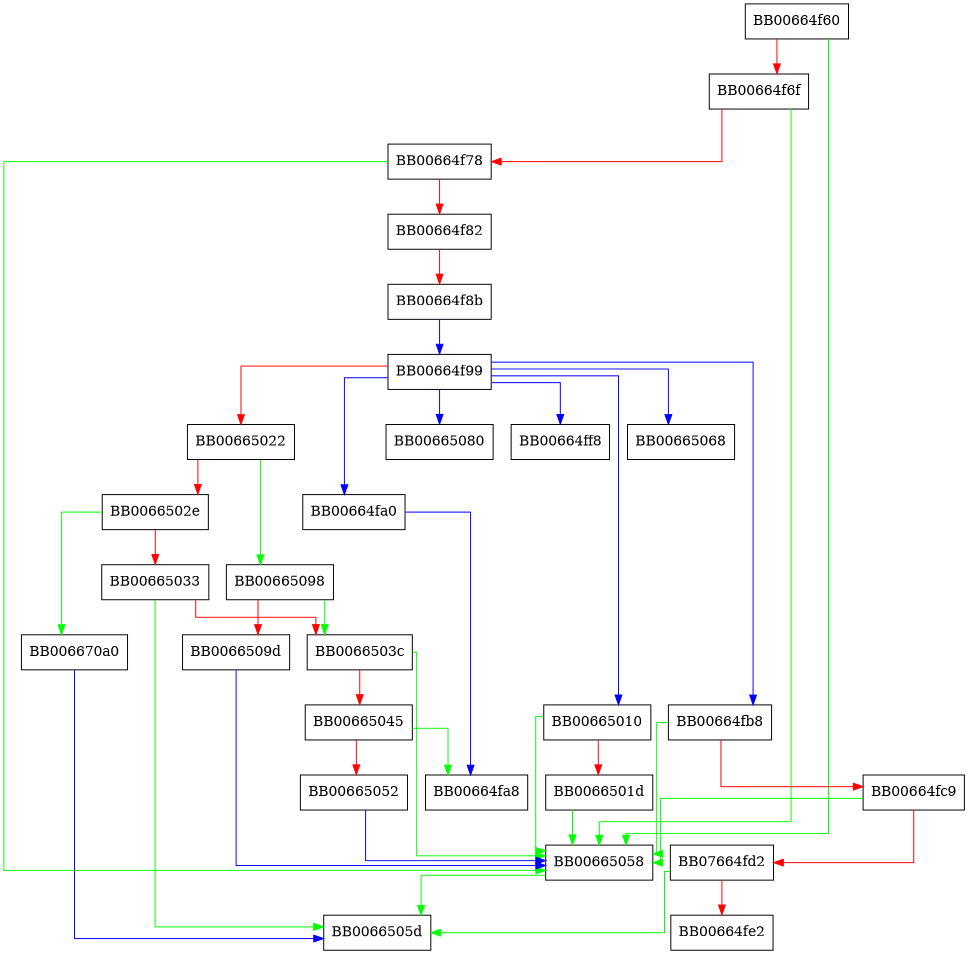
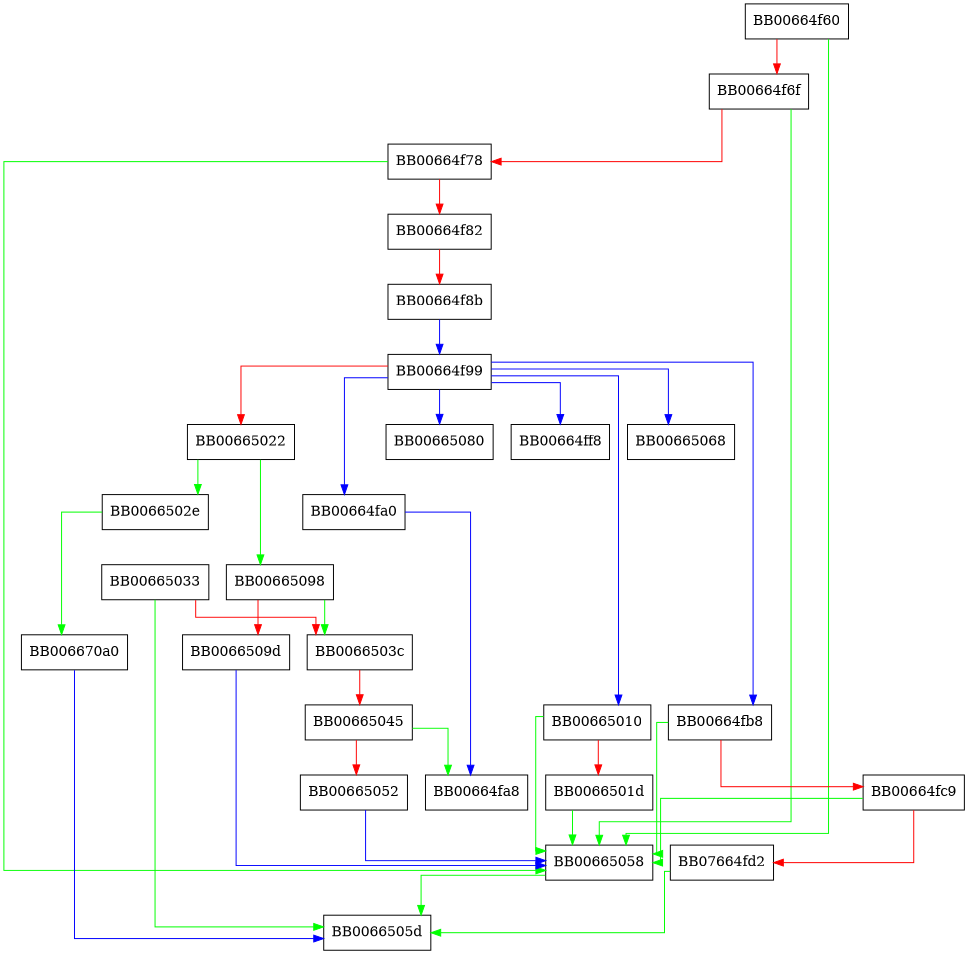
edge "BB00665022" -> "BB0066502e": color red -> green
edge "BB0066502e" -> "BB00665033": removed
edge "BB0066503c" -> "BB00665058": removed
node "BB00664fe2": removed
